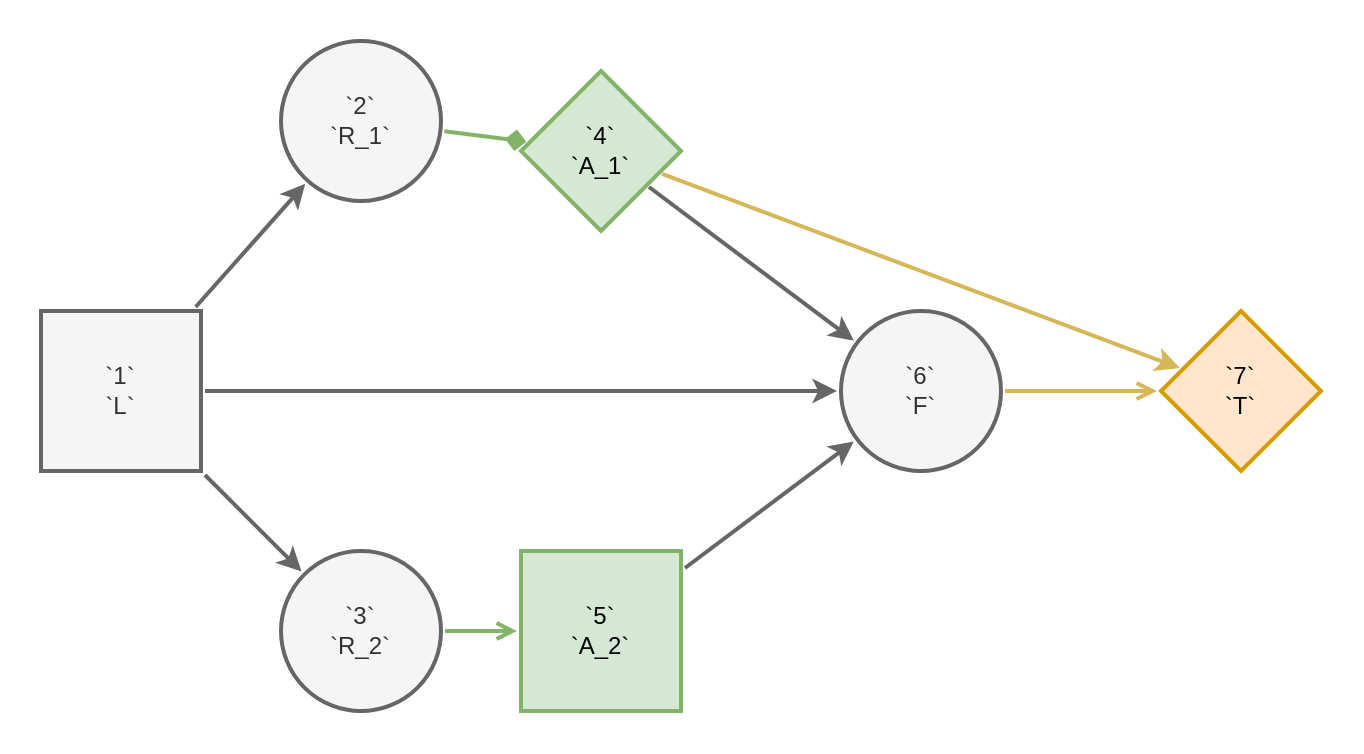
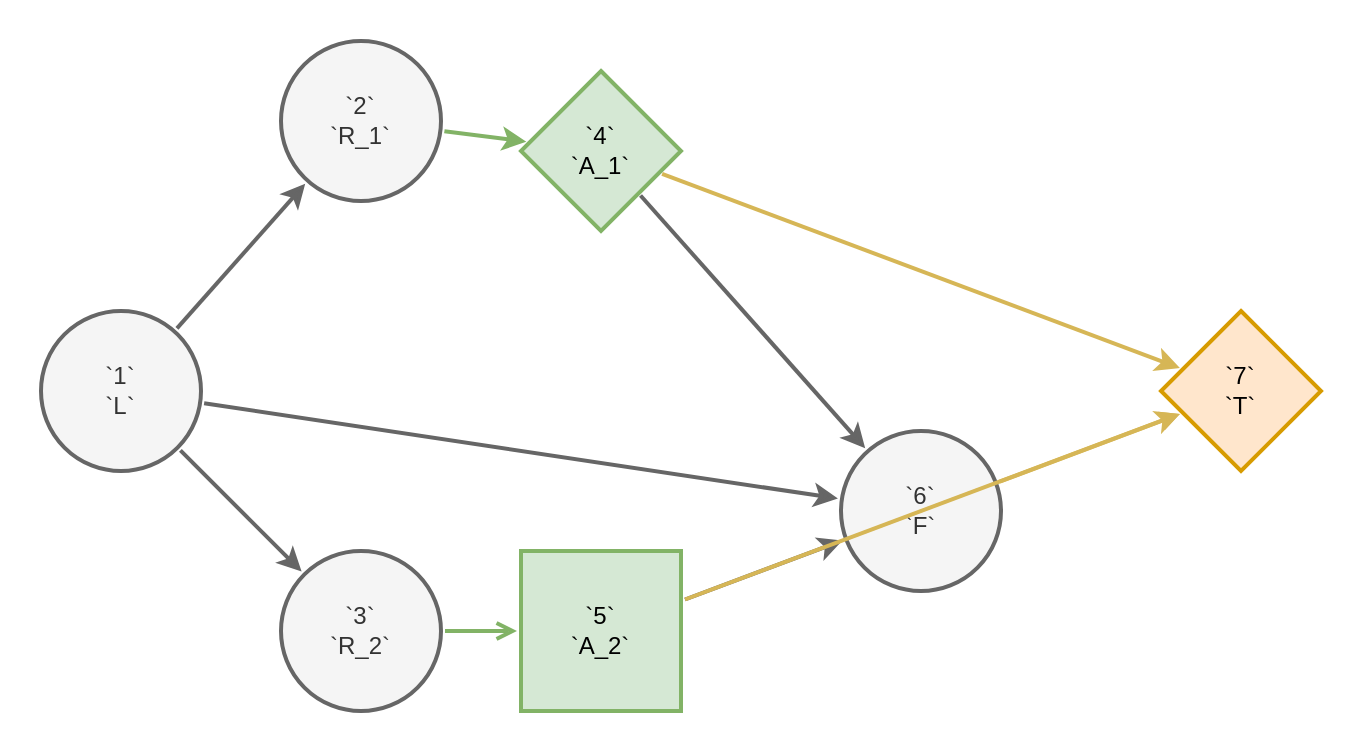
edge "`2` `R_1`" -> "`4` `A_1`": arrowhead diamond -> classic
node "`1` `L`": shape rectangle -> ellipse
node "`6` `F`": moved (921, 391) -> (921, 511)
edge "`5` `A_2`" -> "`7` `T`": added
